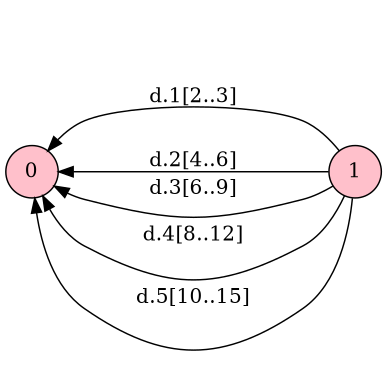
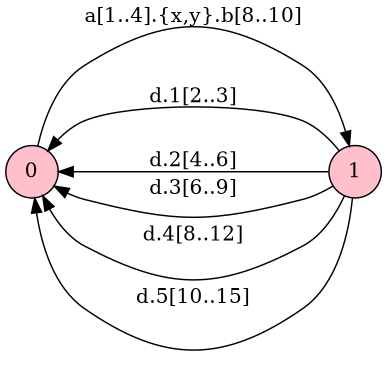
edge "0" -> "1": added, label "a[1..4].{x,y}.b[8..10]"
